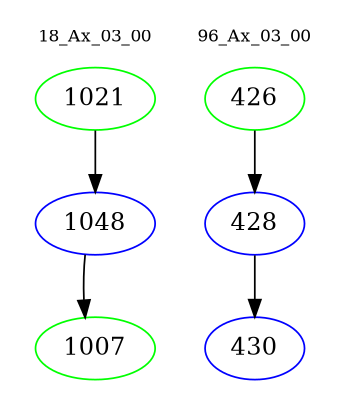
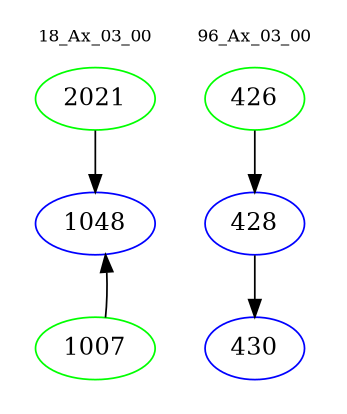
node "1021": label "1021" -> "2021"
edge "1048" -> "1007": reversed
